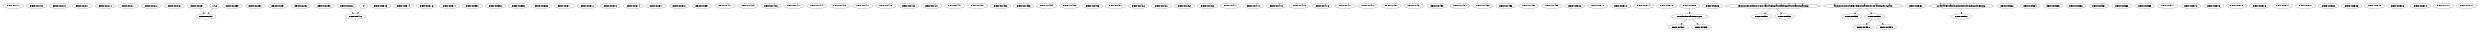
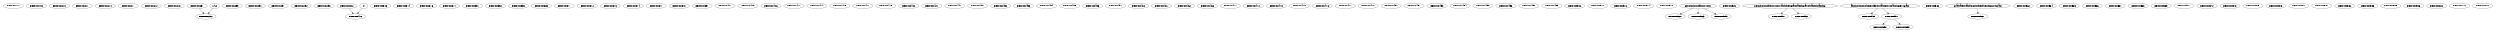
node "graduate_standing_in_the_directing_directing": label "graduate_standing_in_the_directing_directing" -> "graduate_standing_in_the_directing_program"
edge "DRAMA_599" -> "permission_of_instructor": reversed
